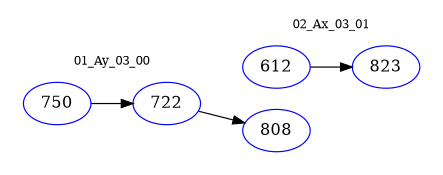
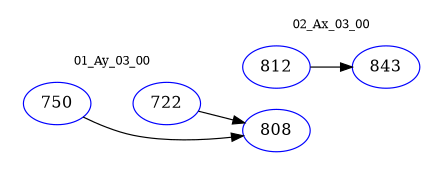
cluster "02_Ax_03_01": label "02_Ax_03_01" -> "02_Ax_03_00"
node "612": label "612" -> "812"
node "823": label "823" -> "843"
edge "750" -> "722": now "750" -> "808"
